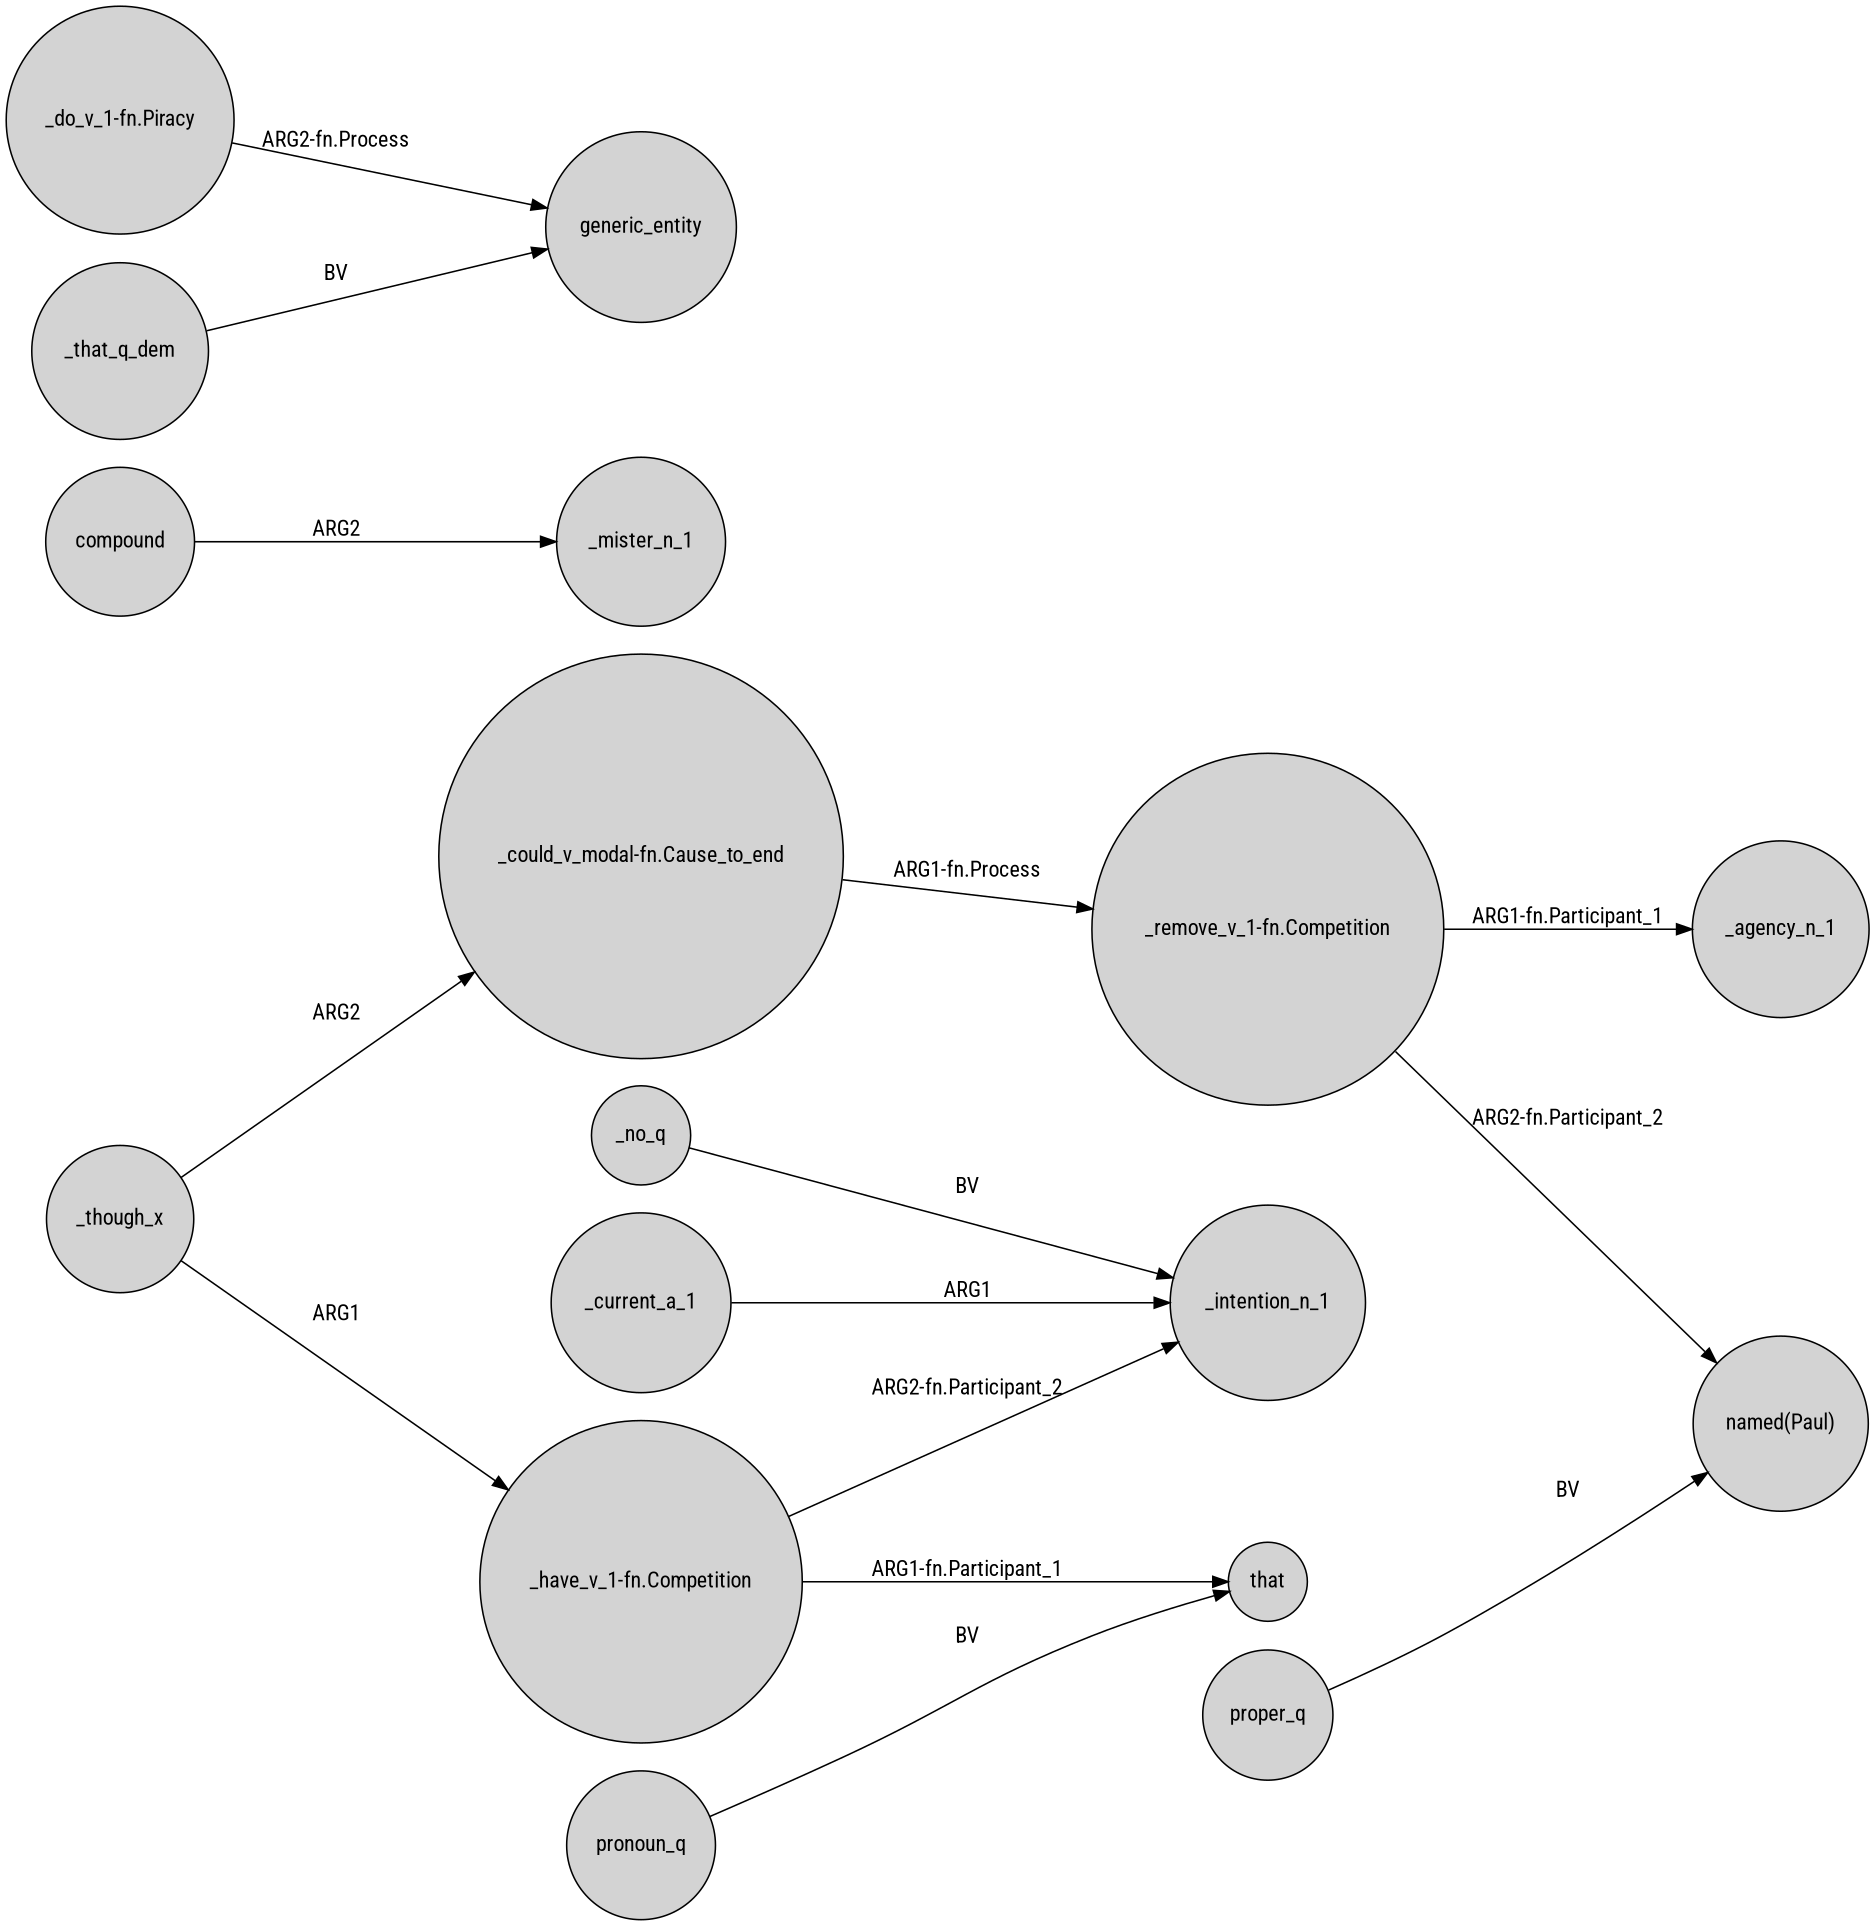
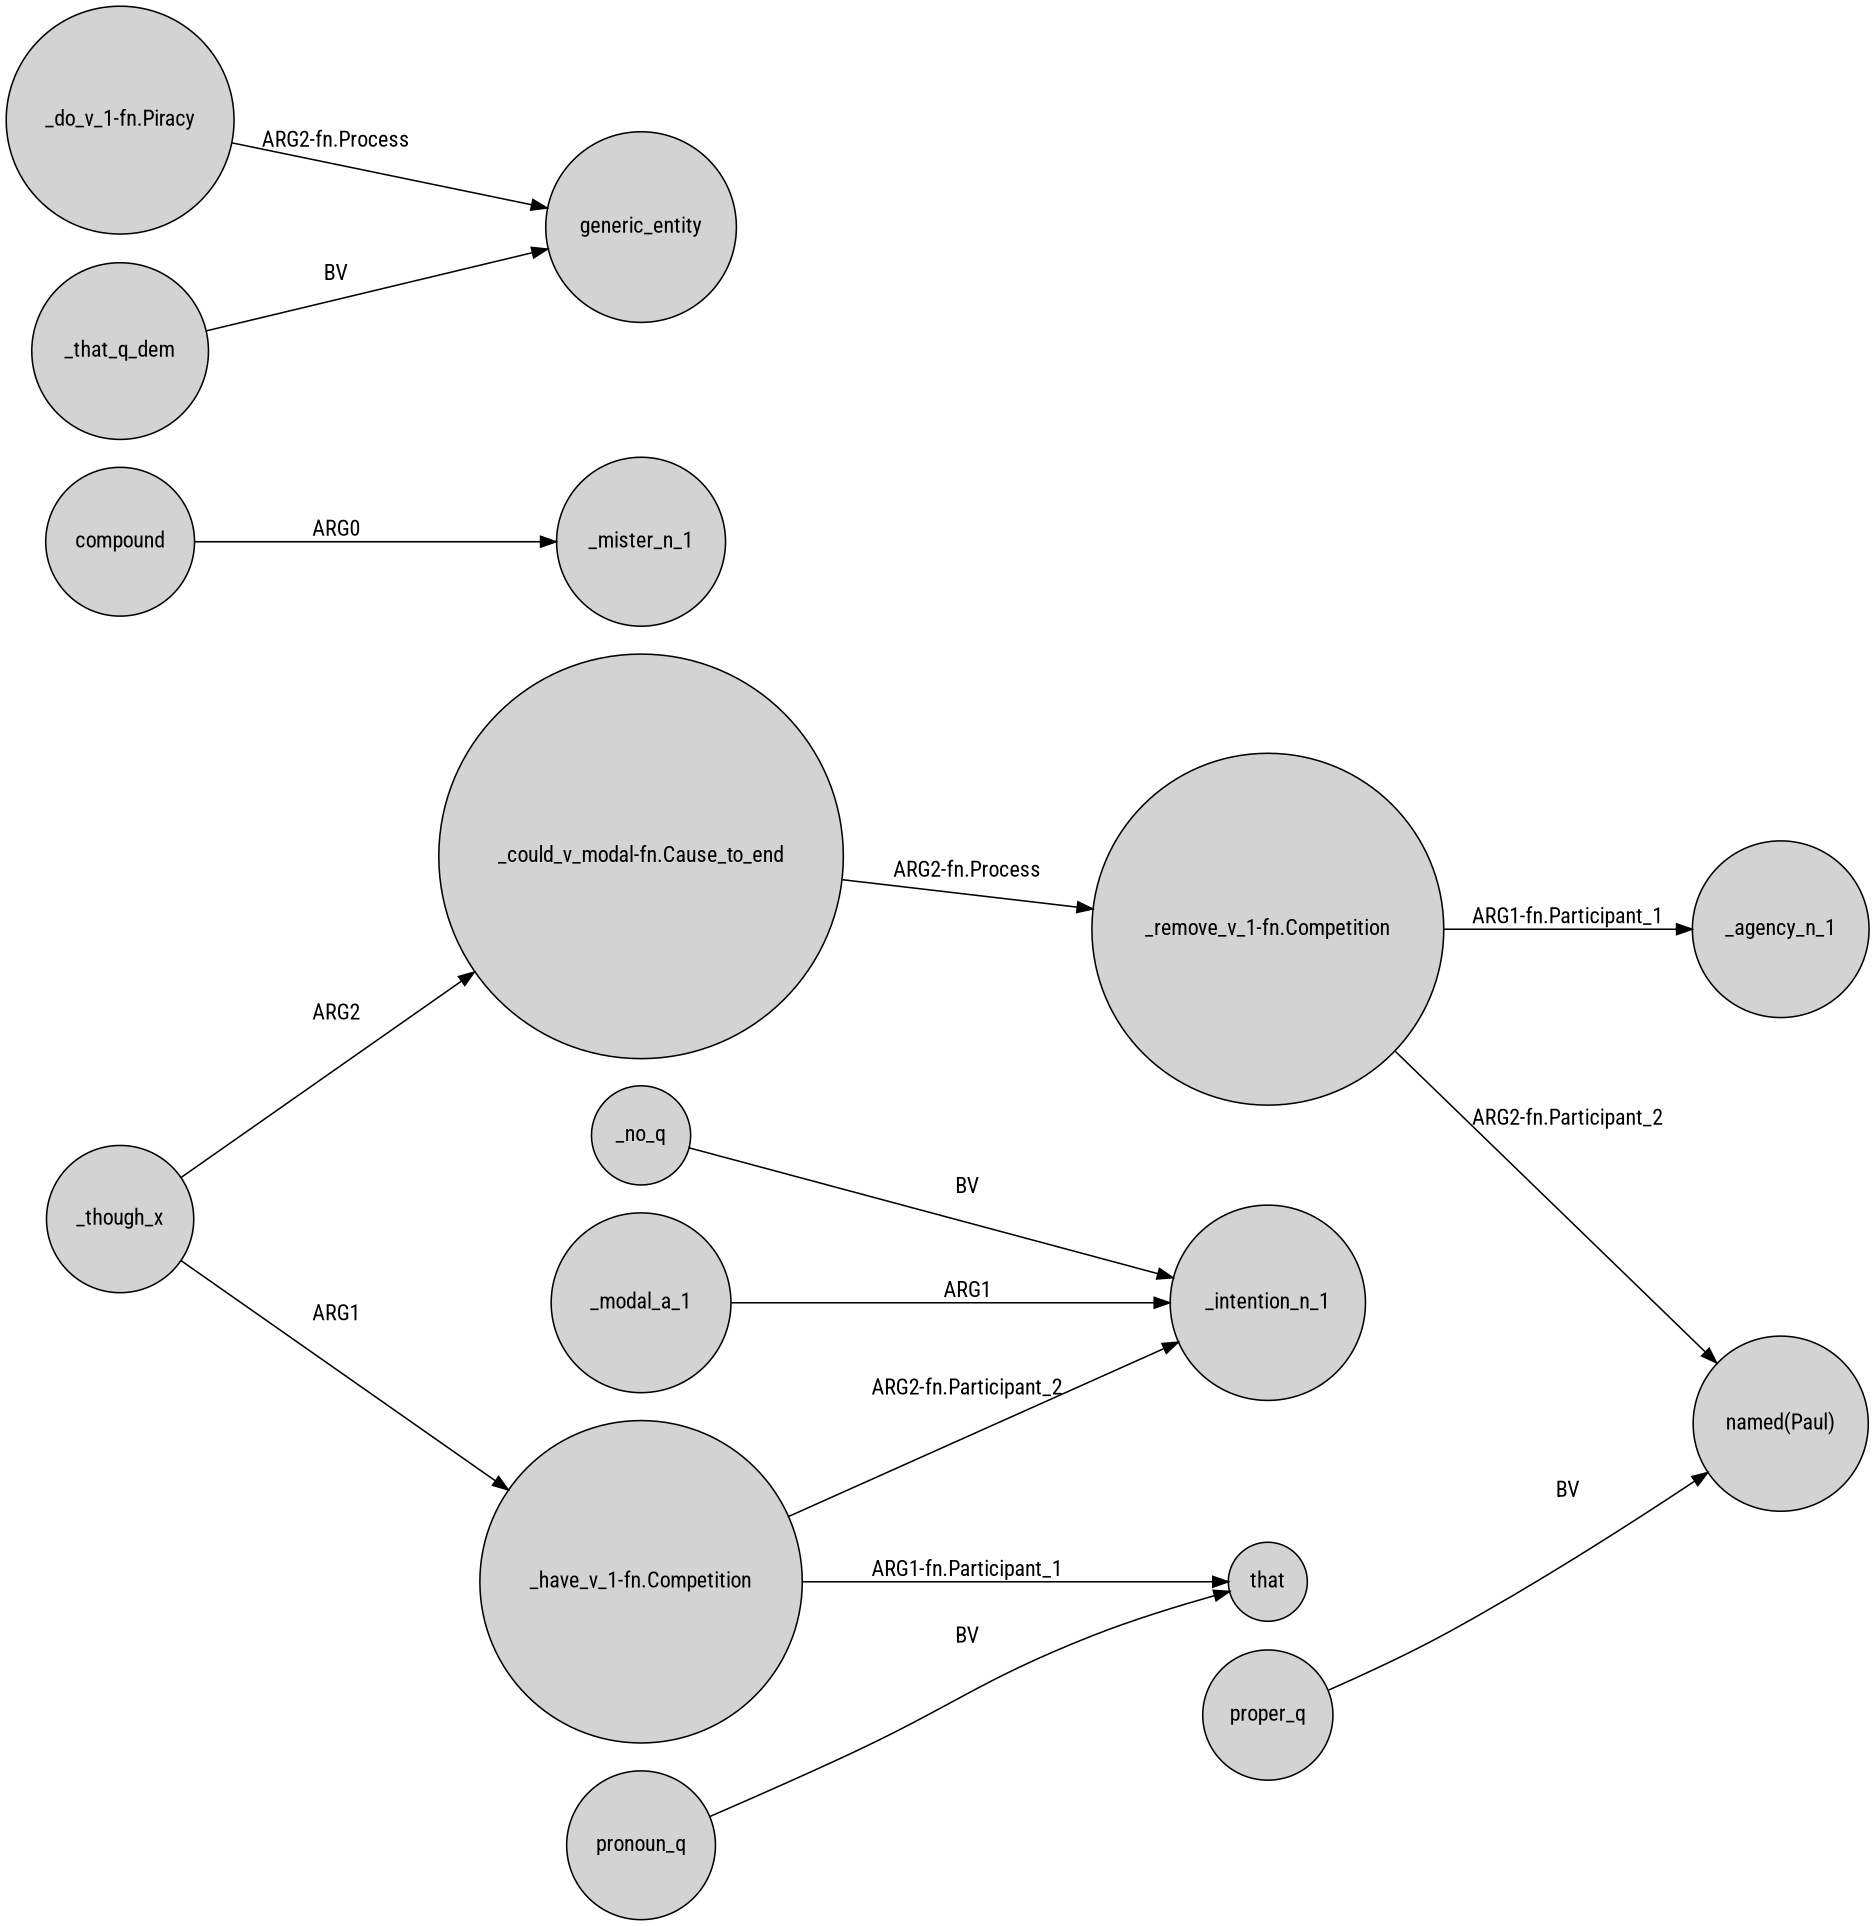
edge "compound" -> "_mister_n_1": label "ARG2" -> "ARG0"
edge "_could_v_modal-fn.Cause_to_end" -> "_remove_v_1-fn.Competition": label "ARG1-fn.Process" -> "ARG2-fn.Process"
node "_current_a_1": label "_current_a_1" -> "_modal_a_1"
